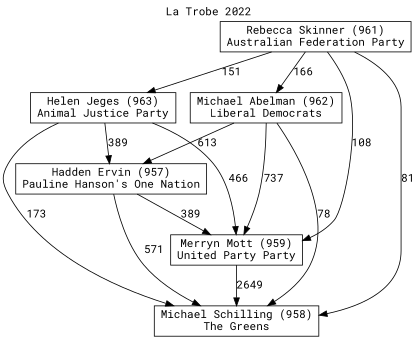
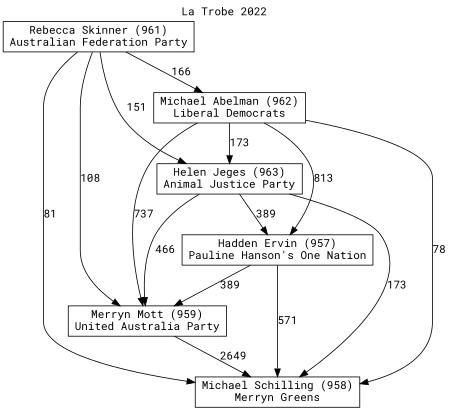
edge "Michael Abelman (962) Liberal Democrats" -> "Helen Jeges (963) Animal Justice Party": added, label "173"
edge "Michael Abelman (962) Liberal Democrats" -> "Hadden Ervin (957) Pauline Hanson's One Nation": label "613" -> "813"
node "Merryn Mott (959) United Party Party": label "Merryn Mott (959) United Party Party" -> "Merryn Mott (959) United Australia Party"
node "Michael Schilling (958) The Greens": label "Michael Schilling (958) The Greens" -> "Michael Schilling (958) Merryn Greens"
